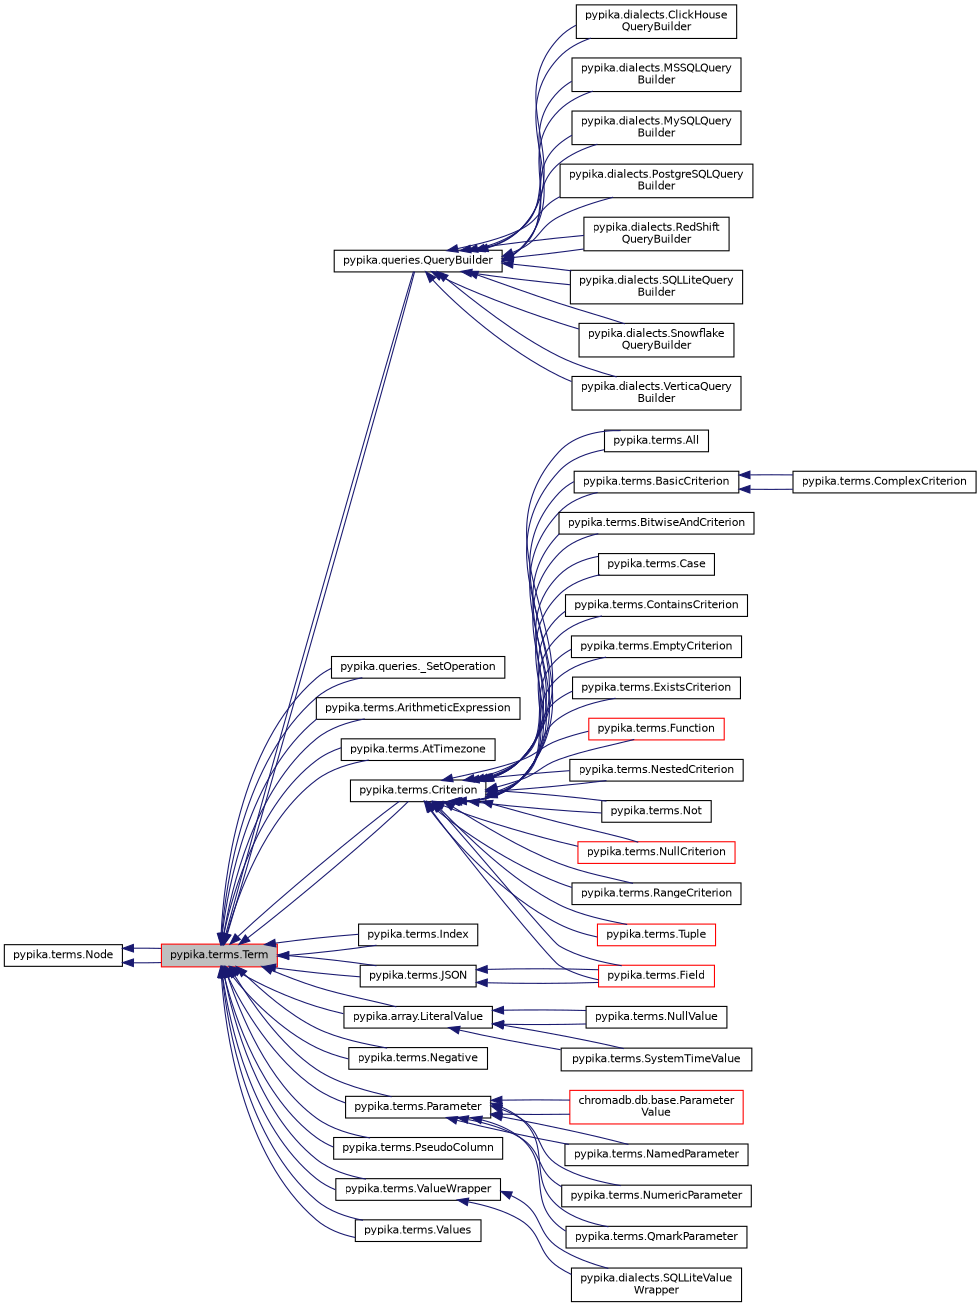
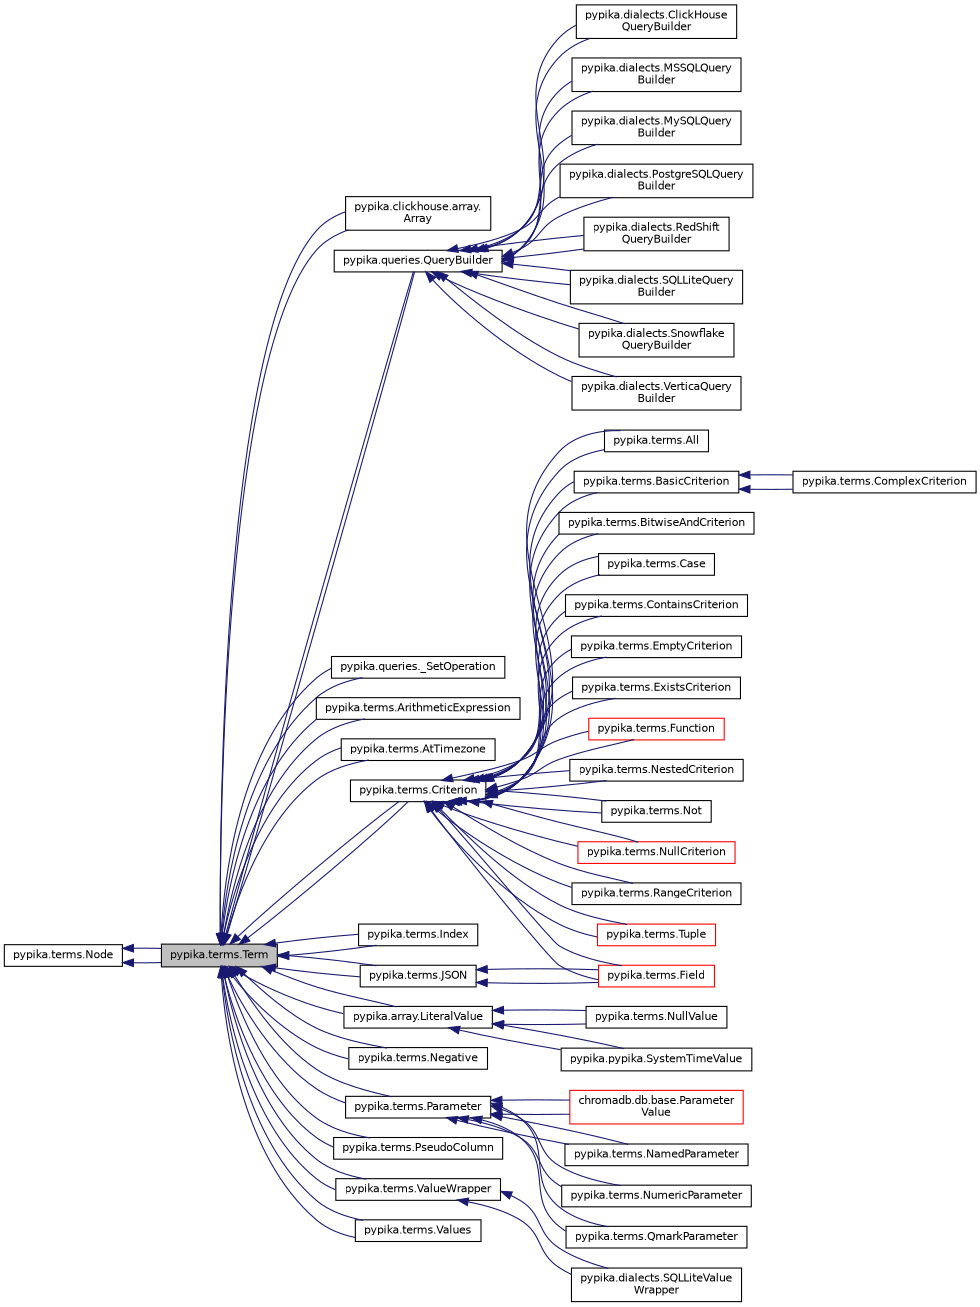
node "pypika.clickhouse.array. Array": added
node "pypika.terms.Term": color red -> black
node "pypika.terms.SystemTimeValue": label "pypika.terms.SystemTimeValue" -> "pypika.pypika.SystemTimeValue"
